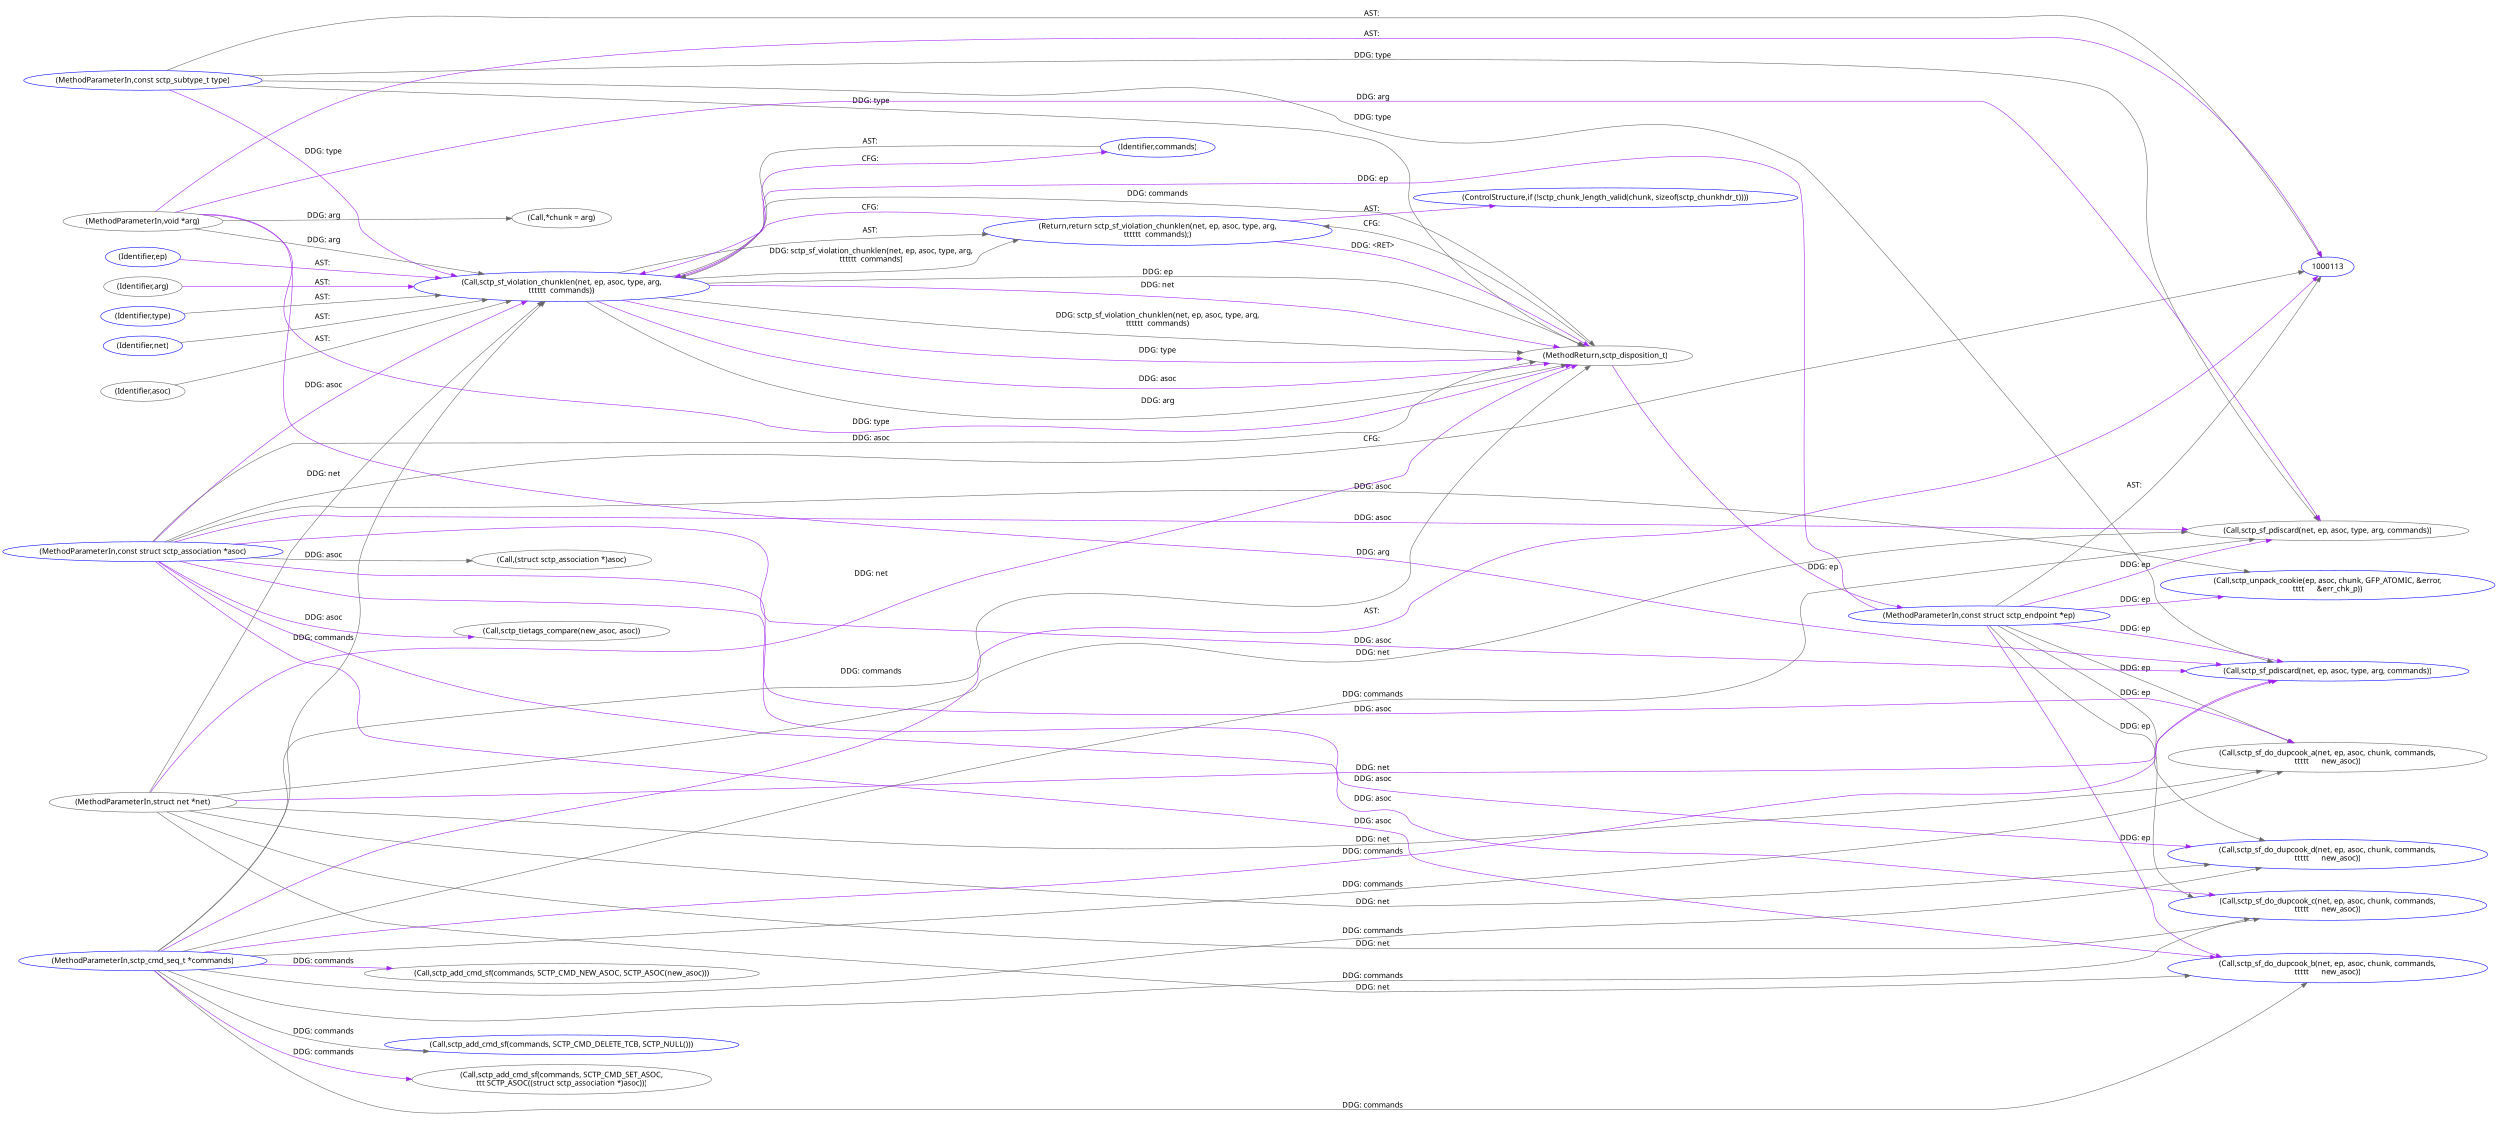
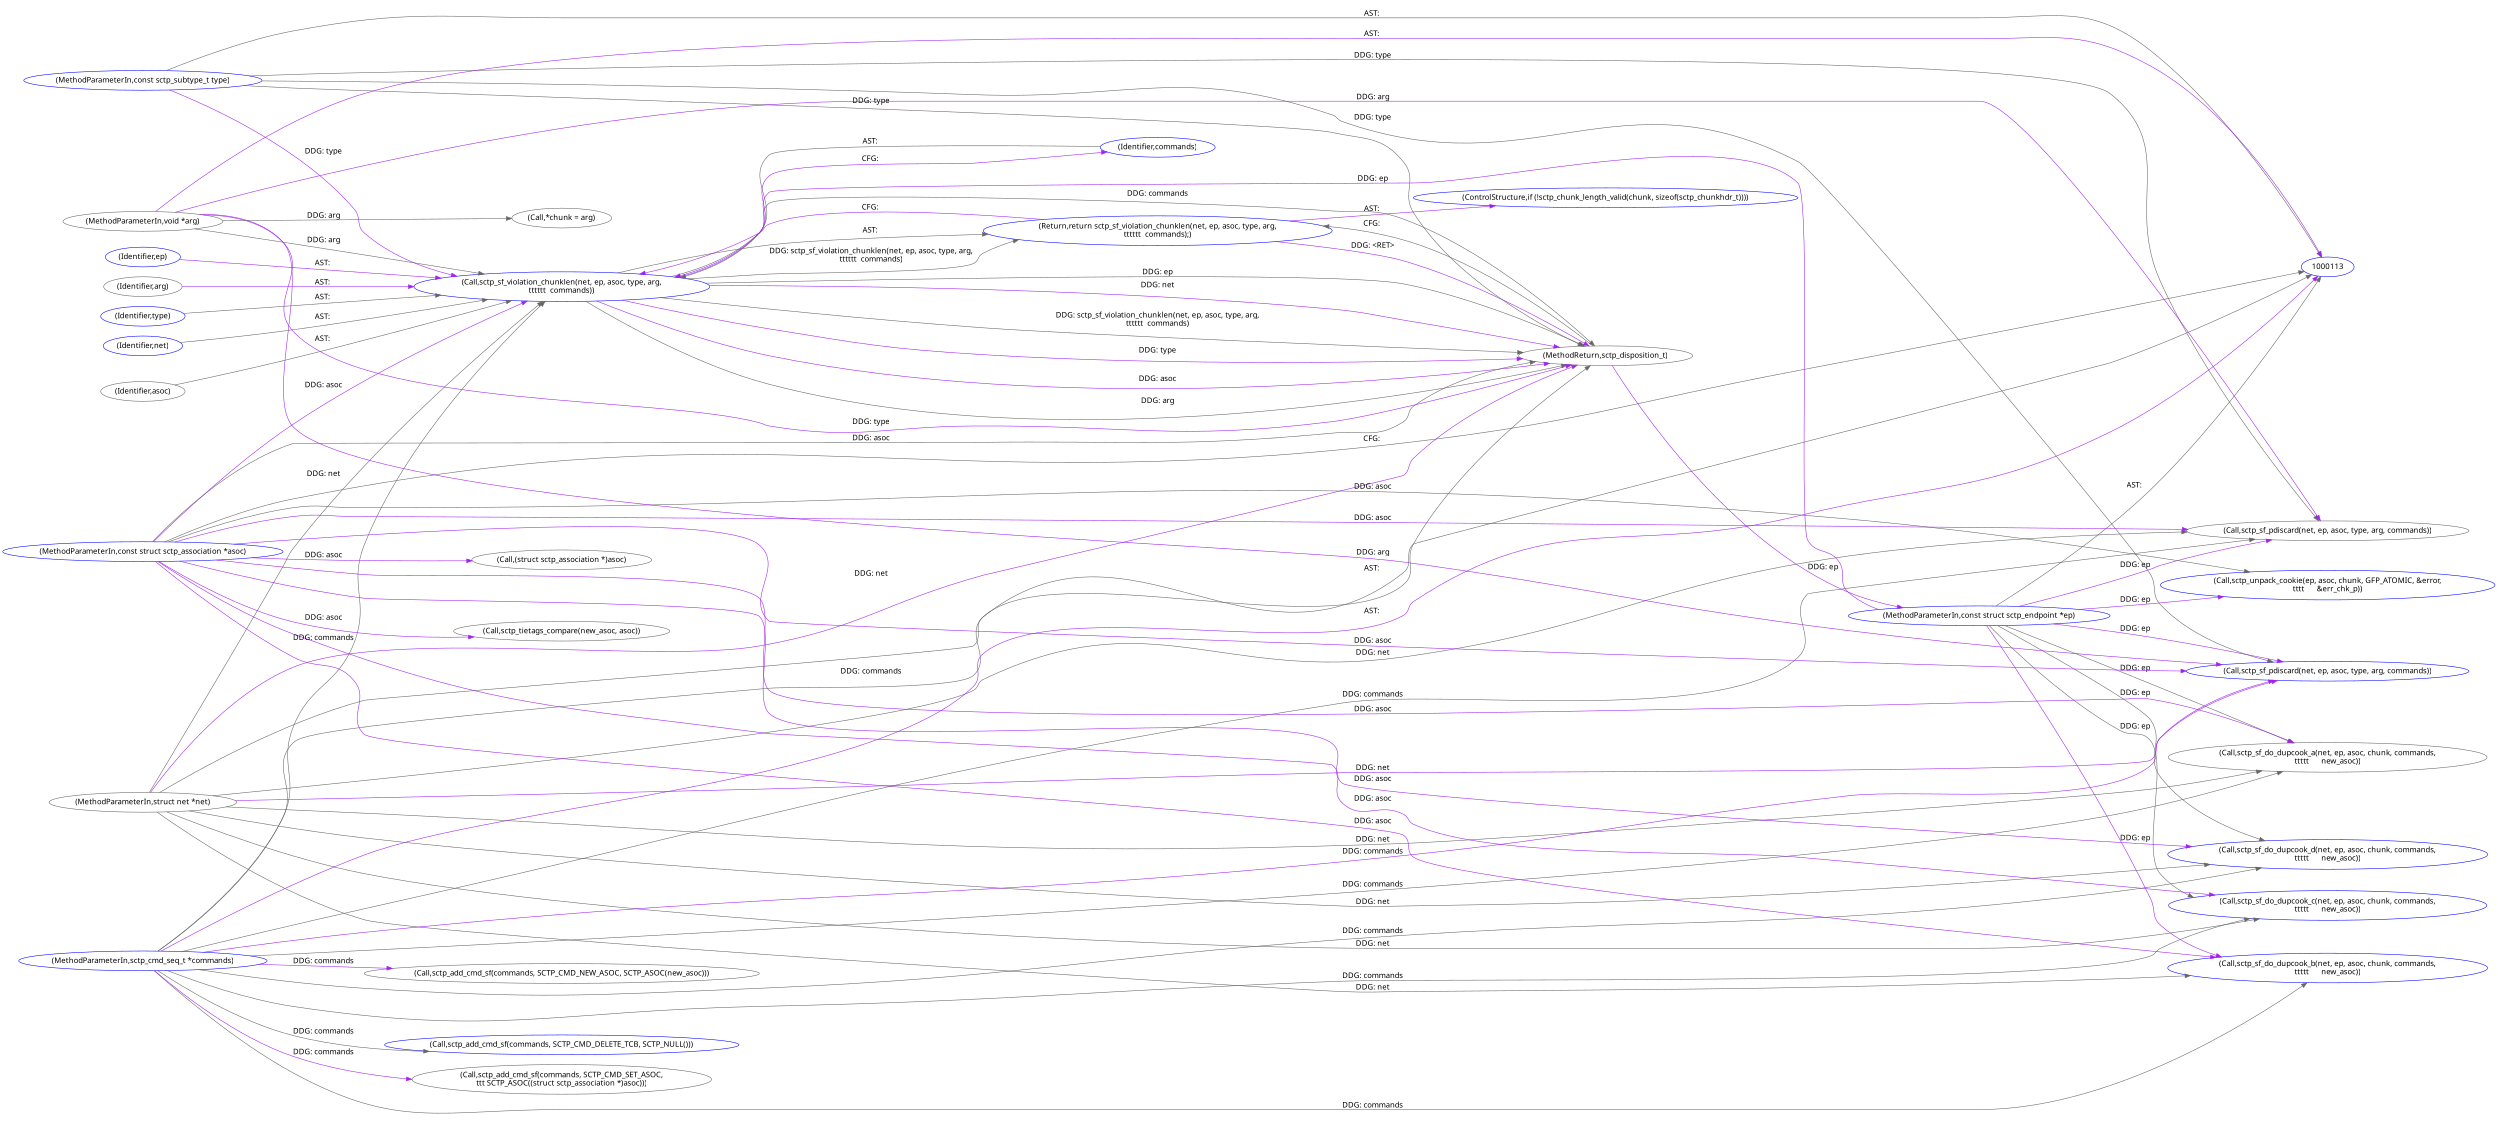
edge "(MethodParameterIn,const struct sctp_association *asoc)" -> "(Call,(struct sctp_association *)asoc)": color gray40 -> purple
edge "(MethodParameterIn,struct net *net)" -> "1000113": added, label "AST:"
